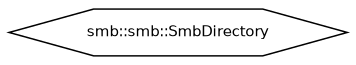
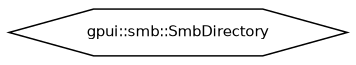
node "smb::smb::SmbDirectory": label "smb::smb::SmbDirectory" -> "gpui::smb::SmbDirectory"
